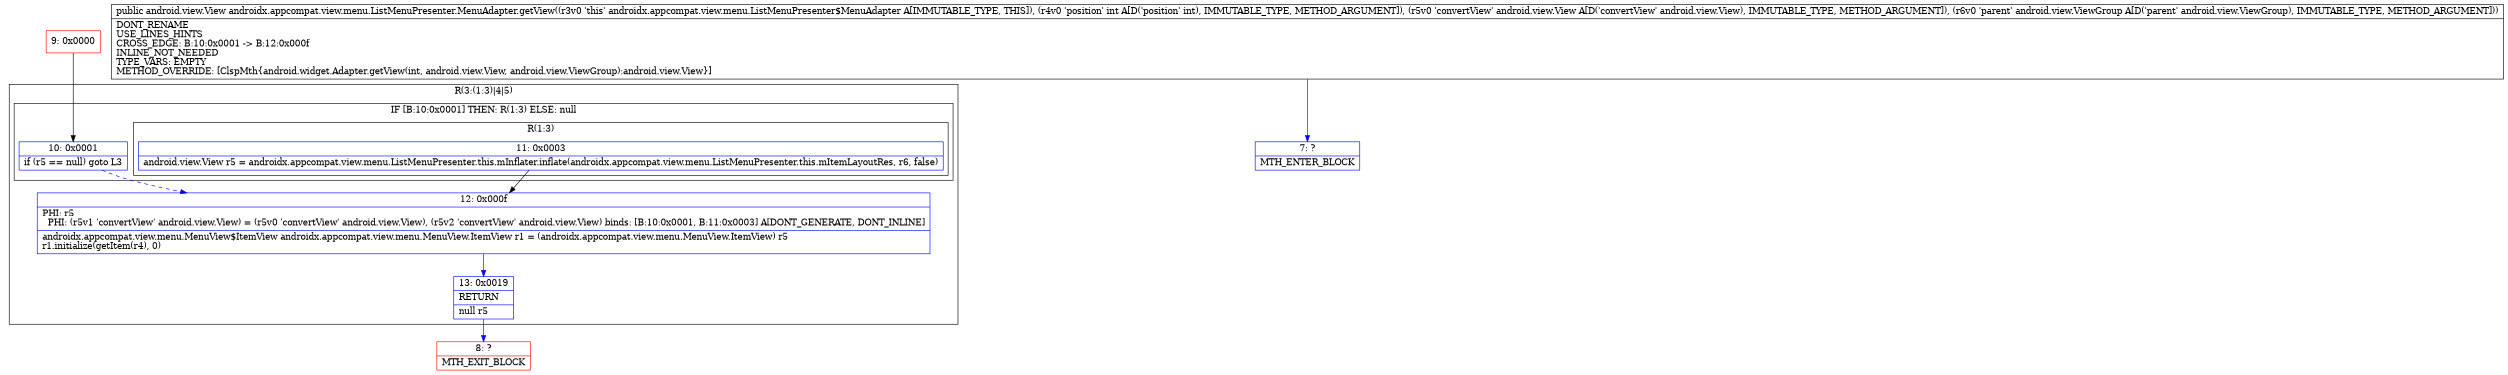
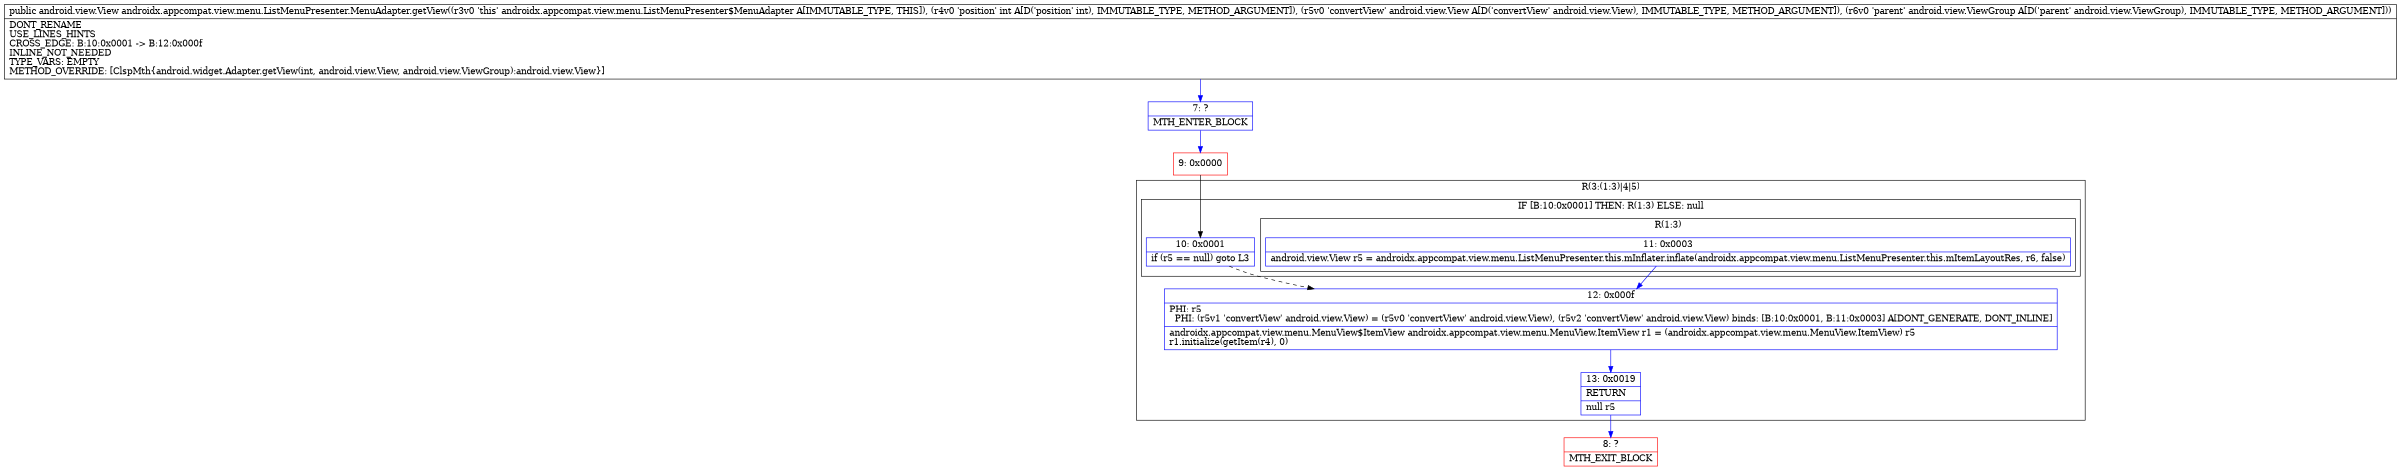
edge "7: ?" -> "9: 0x0000": added
edge "11: 0x0003" -> "12: 0x000f": color black -> blue
edge "10: 0x0001" -> "12: 0x000f": color blue -> black
